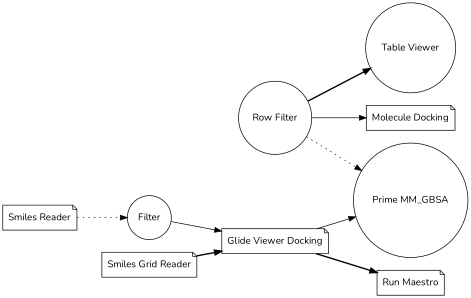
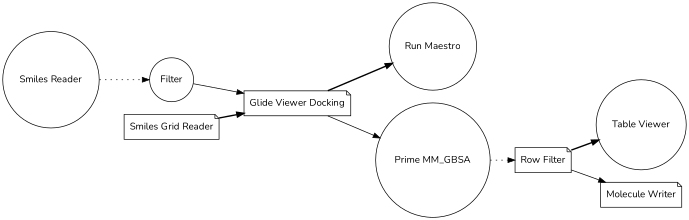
node "Row Filter": shape circle -> note
node "Molecule Docking": label "Molecule Docking" -> "Molecule Writer"
edge "Row Filter" -> "Prime MM_GBSA": reversed
node "Smiles Reader": shape note -> circle
node "Run Maestro": shape note -> circle
